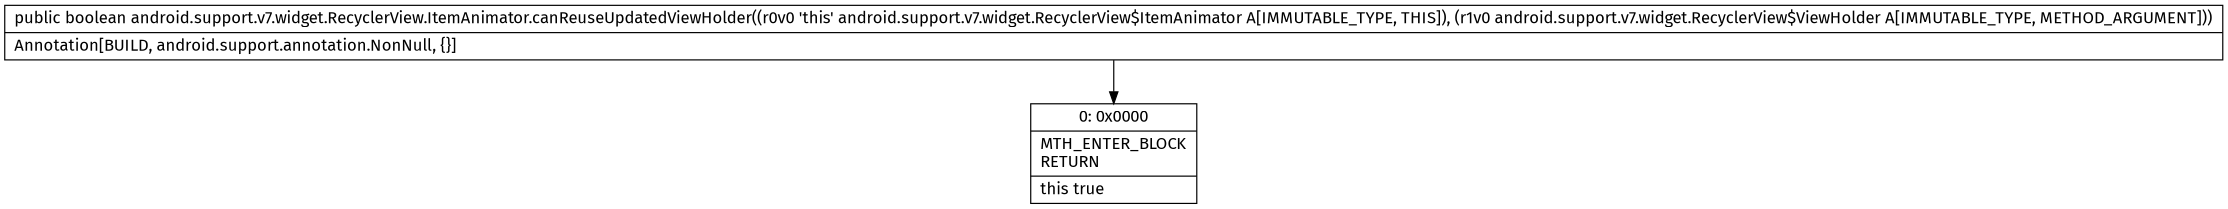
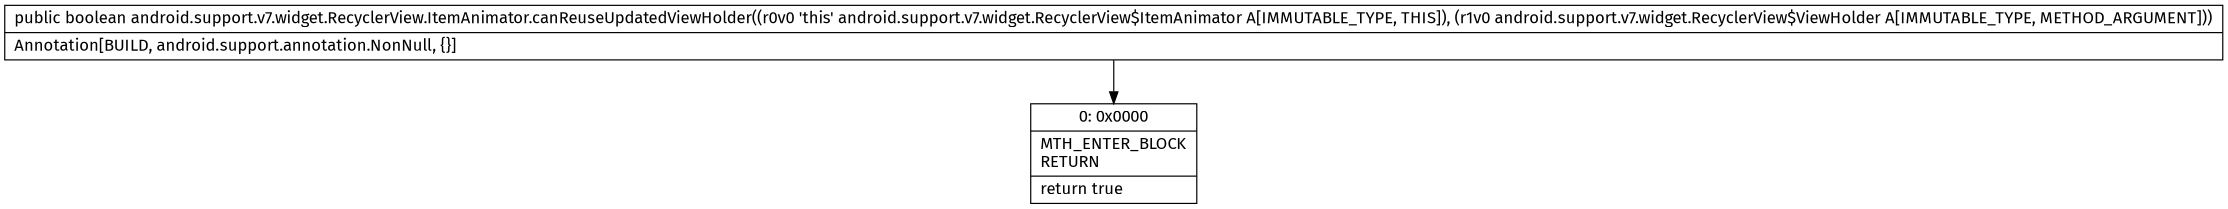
node "0: 0x0000": text "this true" -> "return true"
